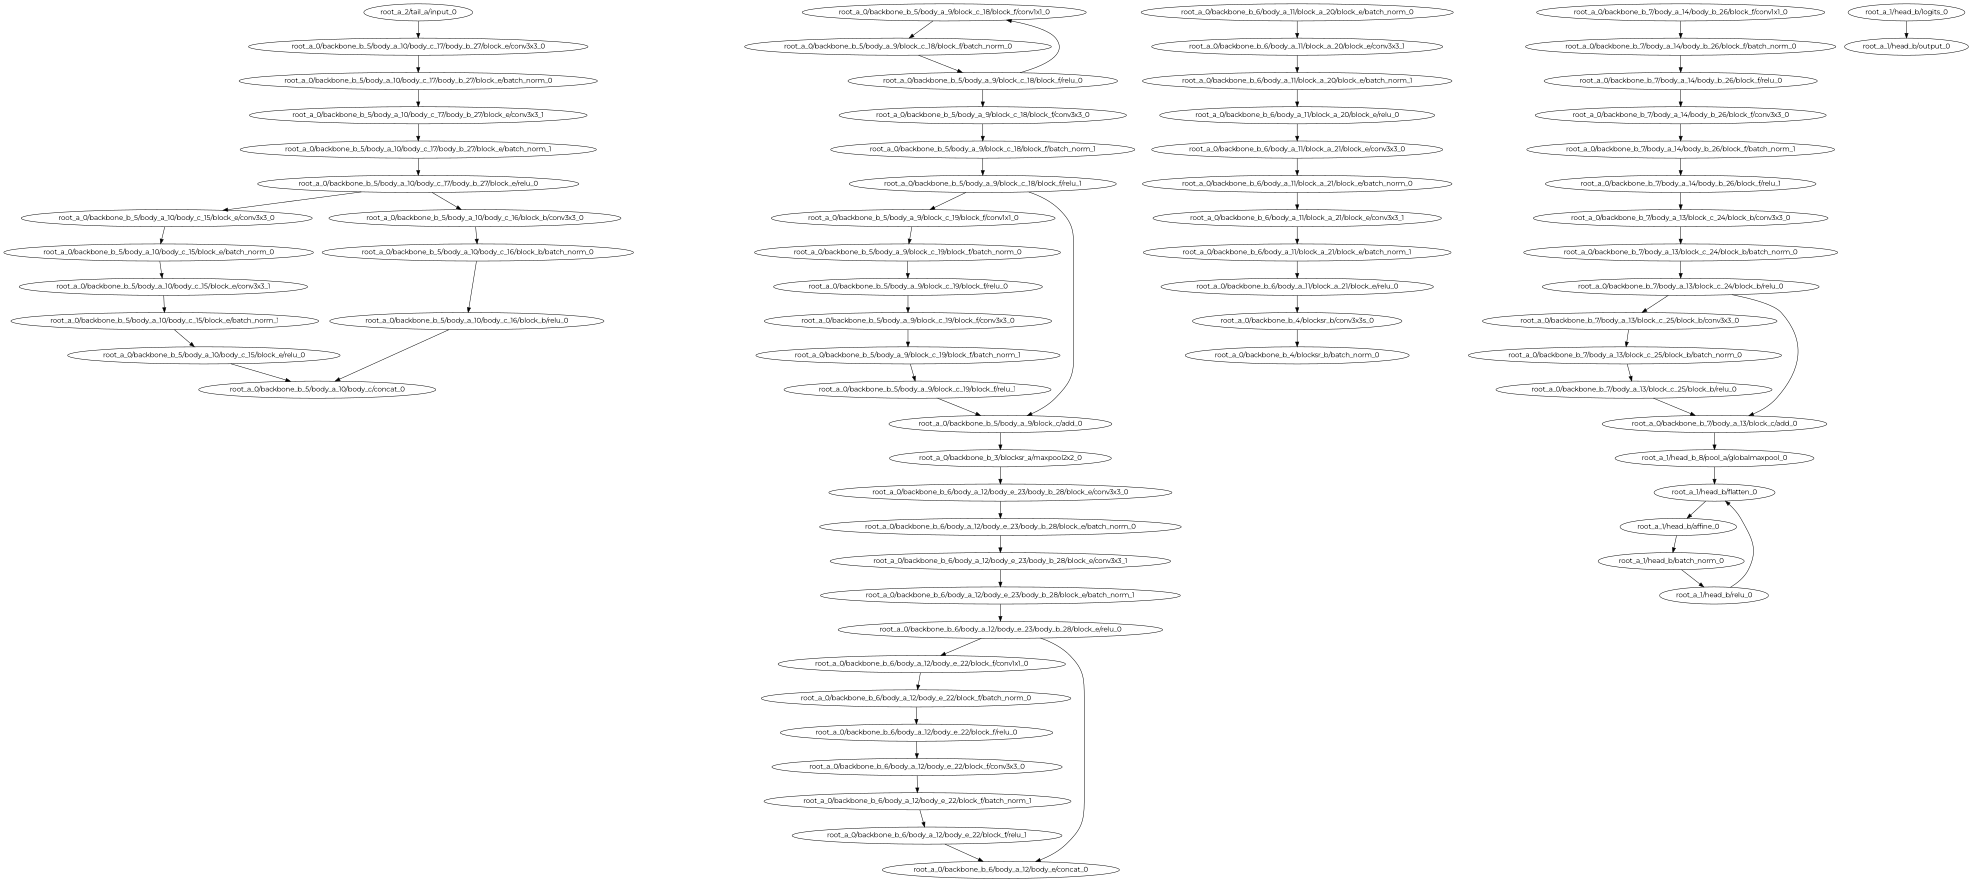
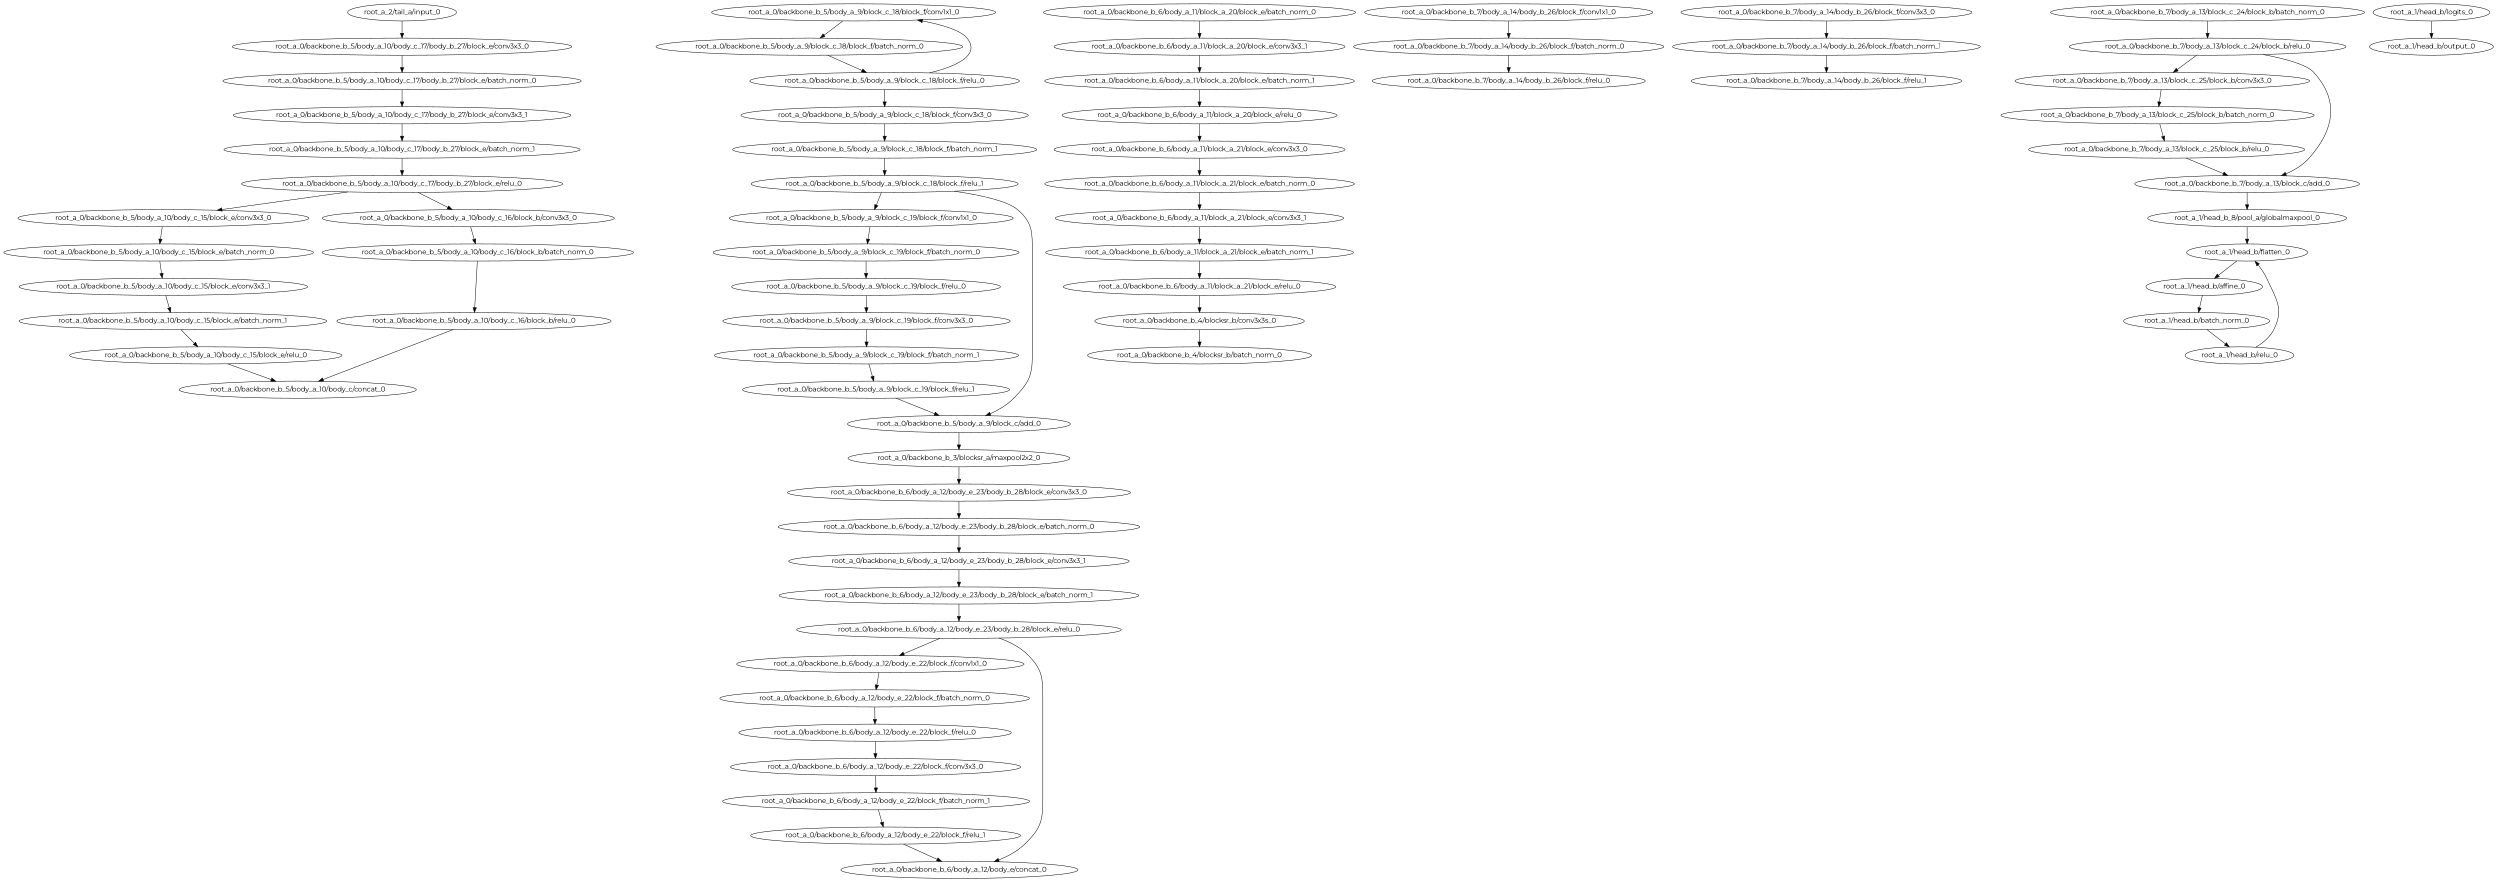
edge "root_a_0/backbone_b_7/body_a_14/body_b_26/block_f/relu_0" -> "root_a_0/backbone_b_7/body_a_14/body_b_26/block_f/conv3x3_0": removed
node "root_a_0/backbone_b_7/body_a_13/block_c_24/block_b/conv3x3_0": removed
